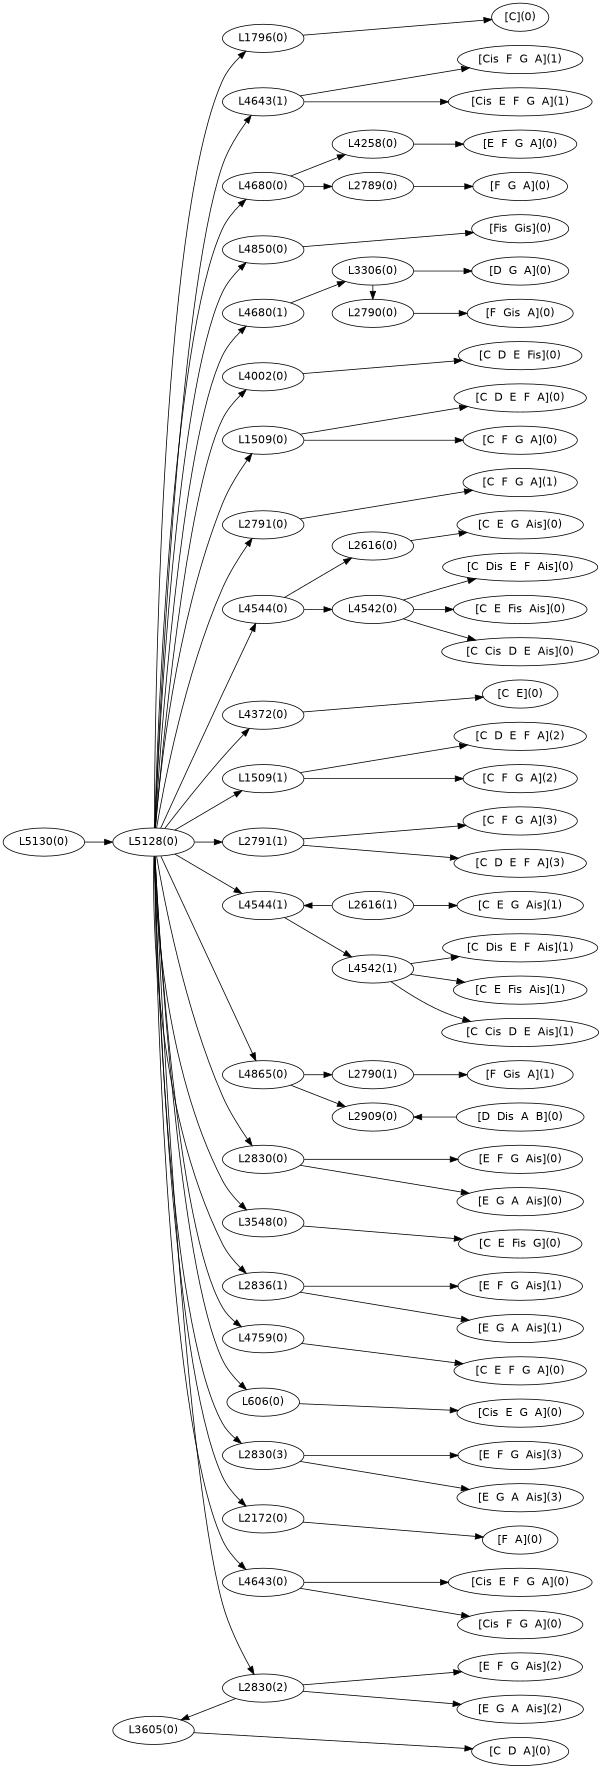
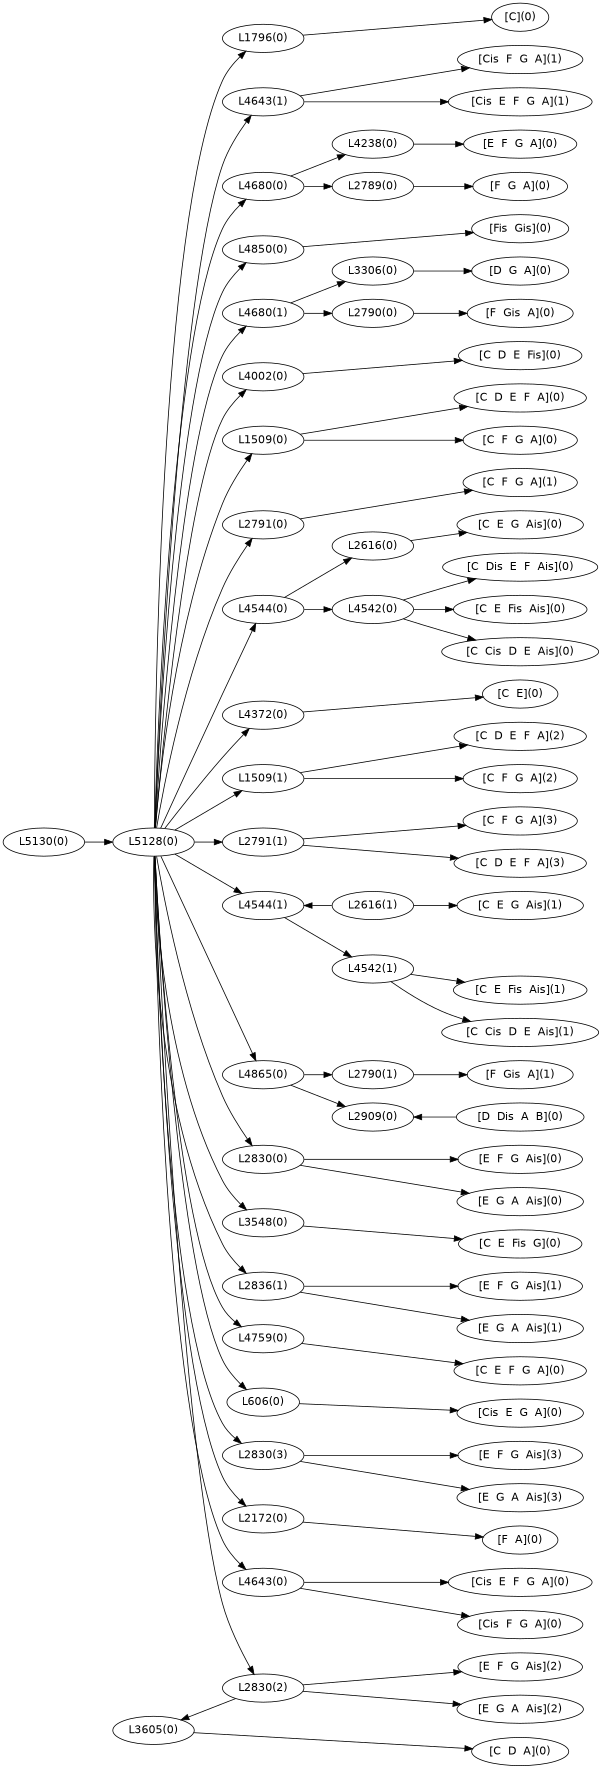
node "L4258(0)": label "L4258(0)" -> "L4238(0)"
edge "L3306(0)" -> "L2790(0)": now "L4680(1)" -> "L2790(0)"
node "[C  Dis  E  F  Ais](1)": removed
